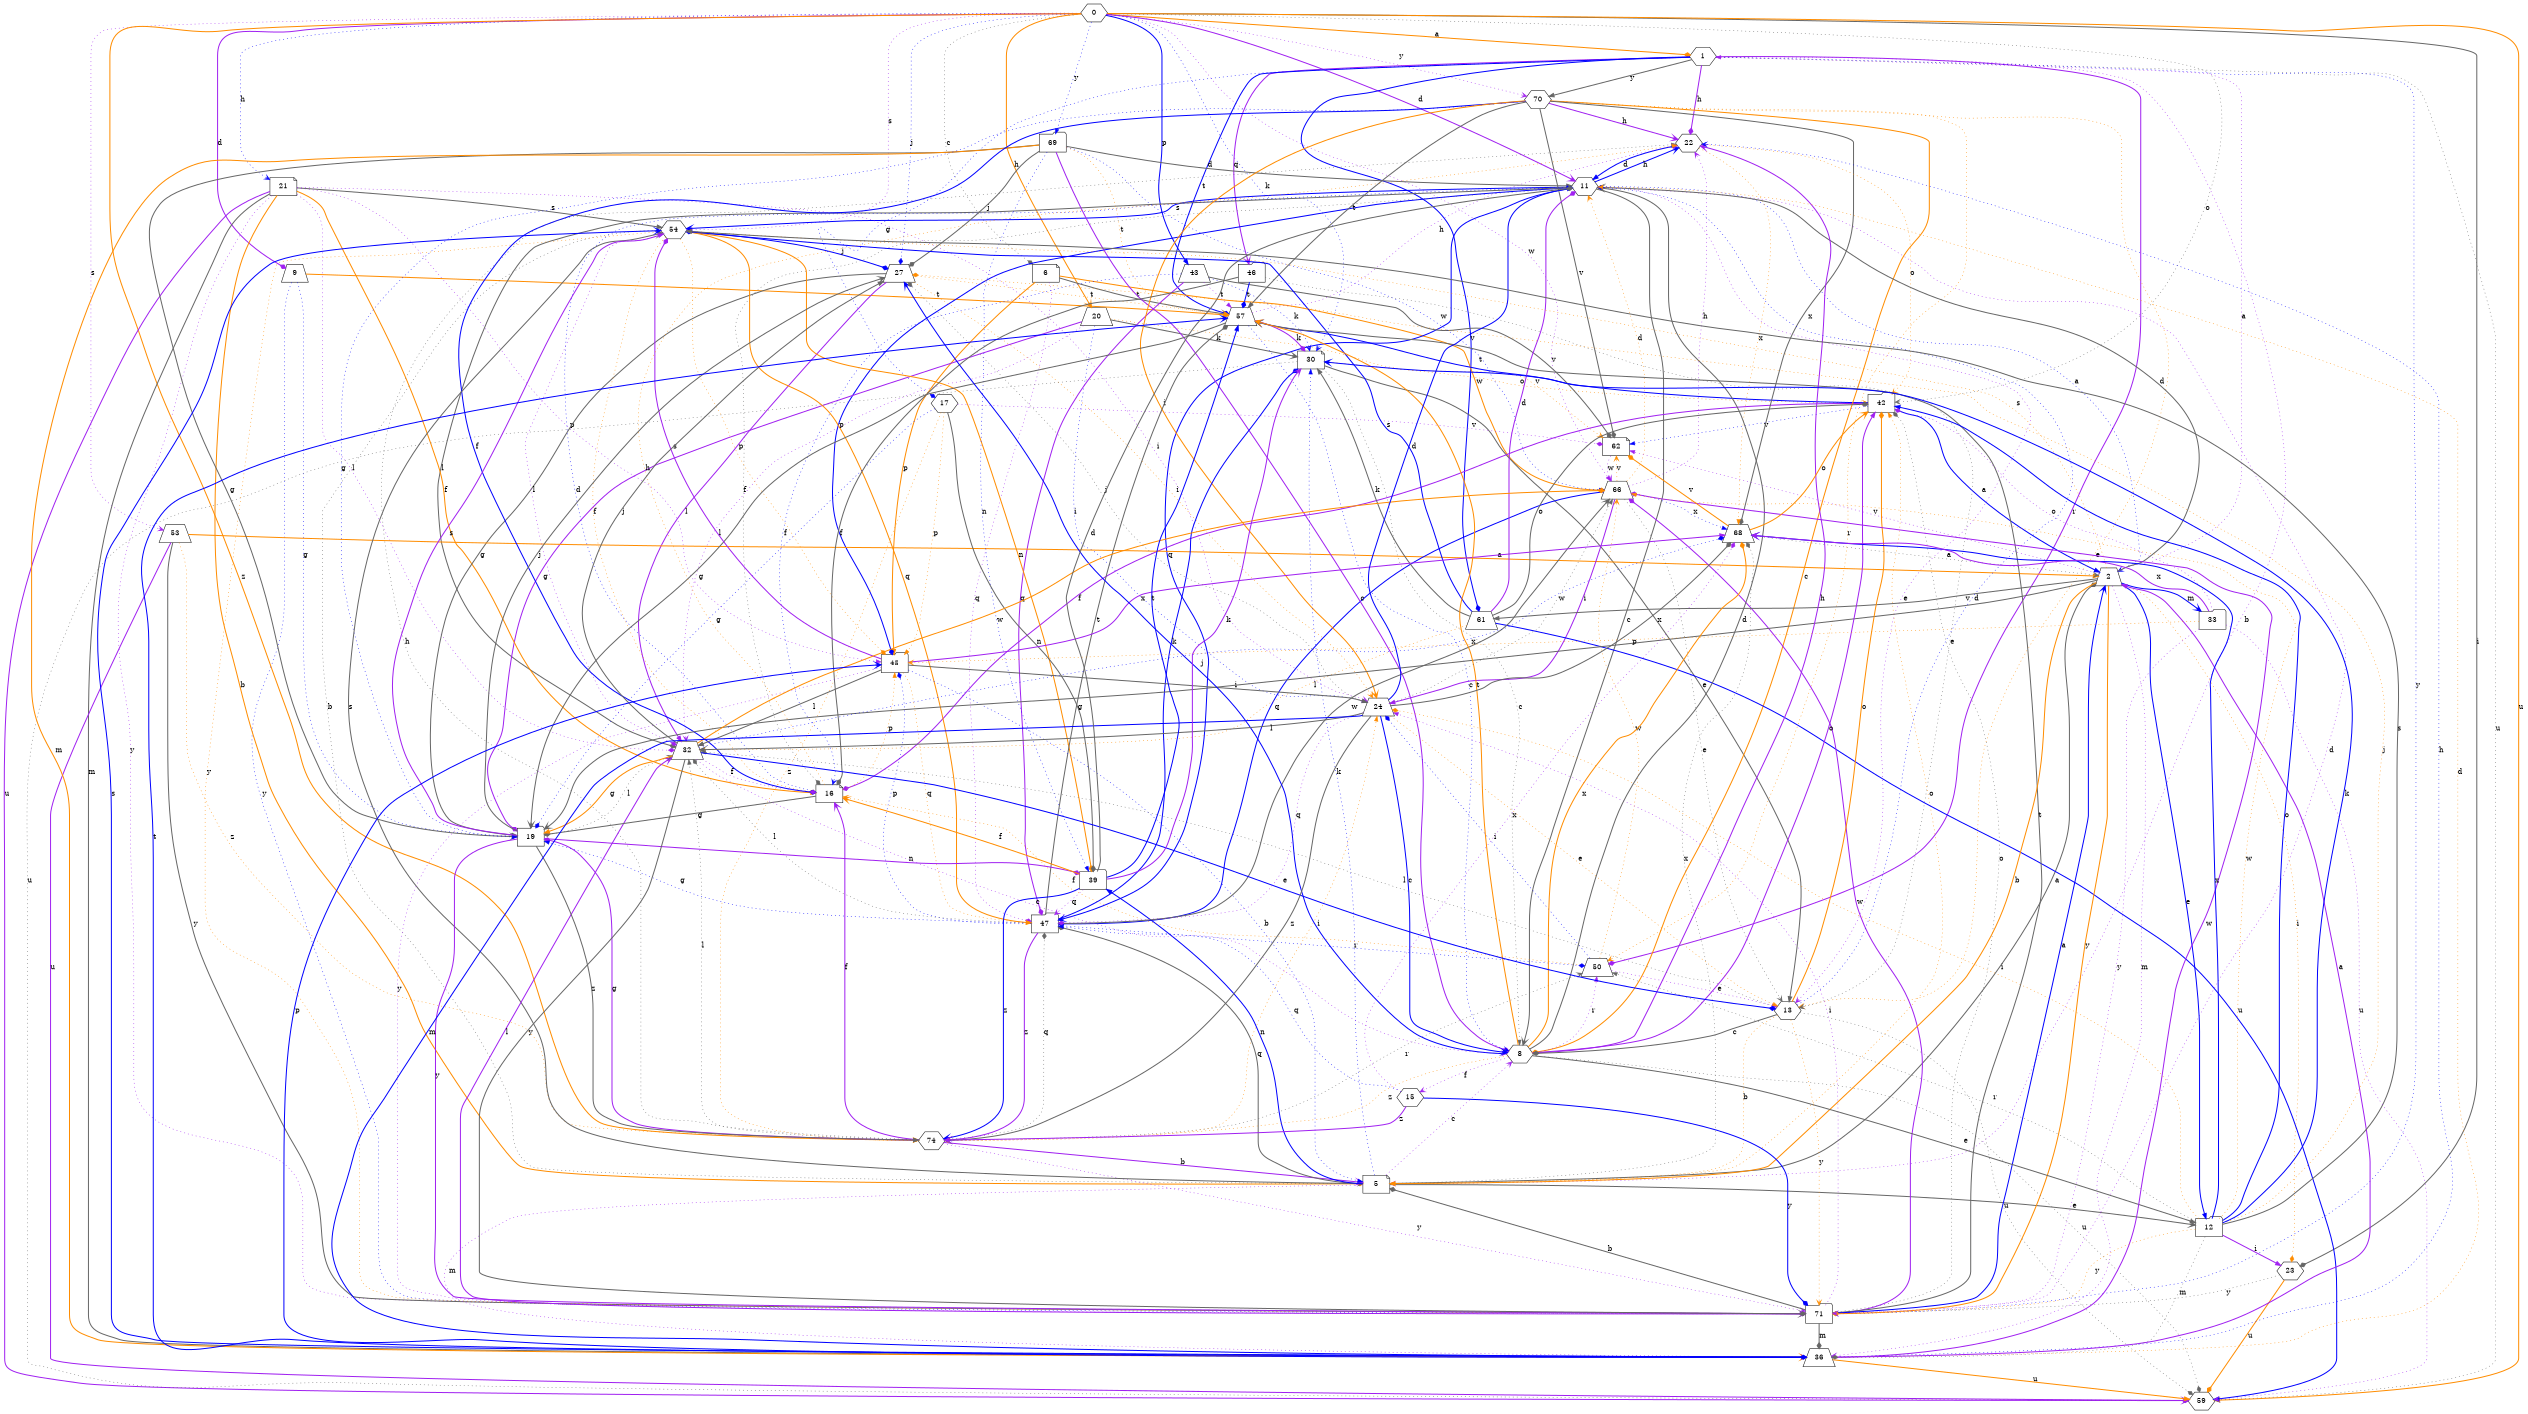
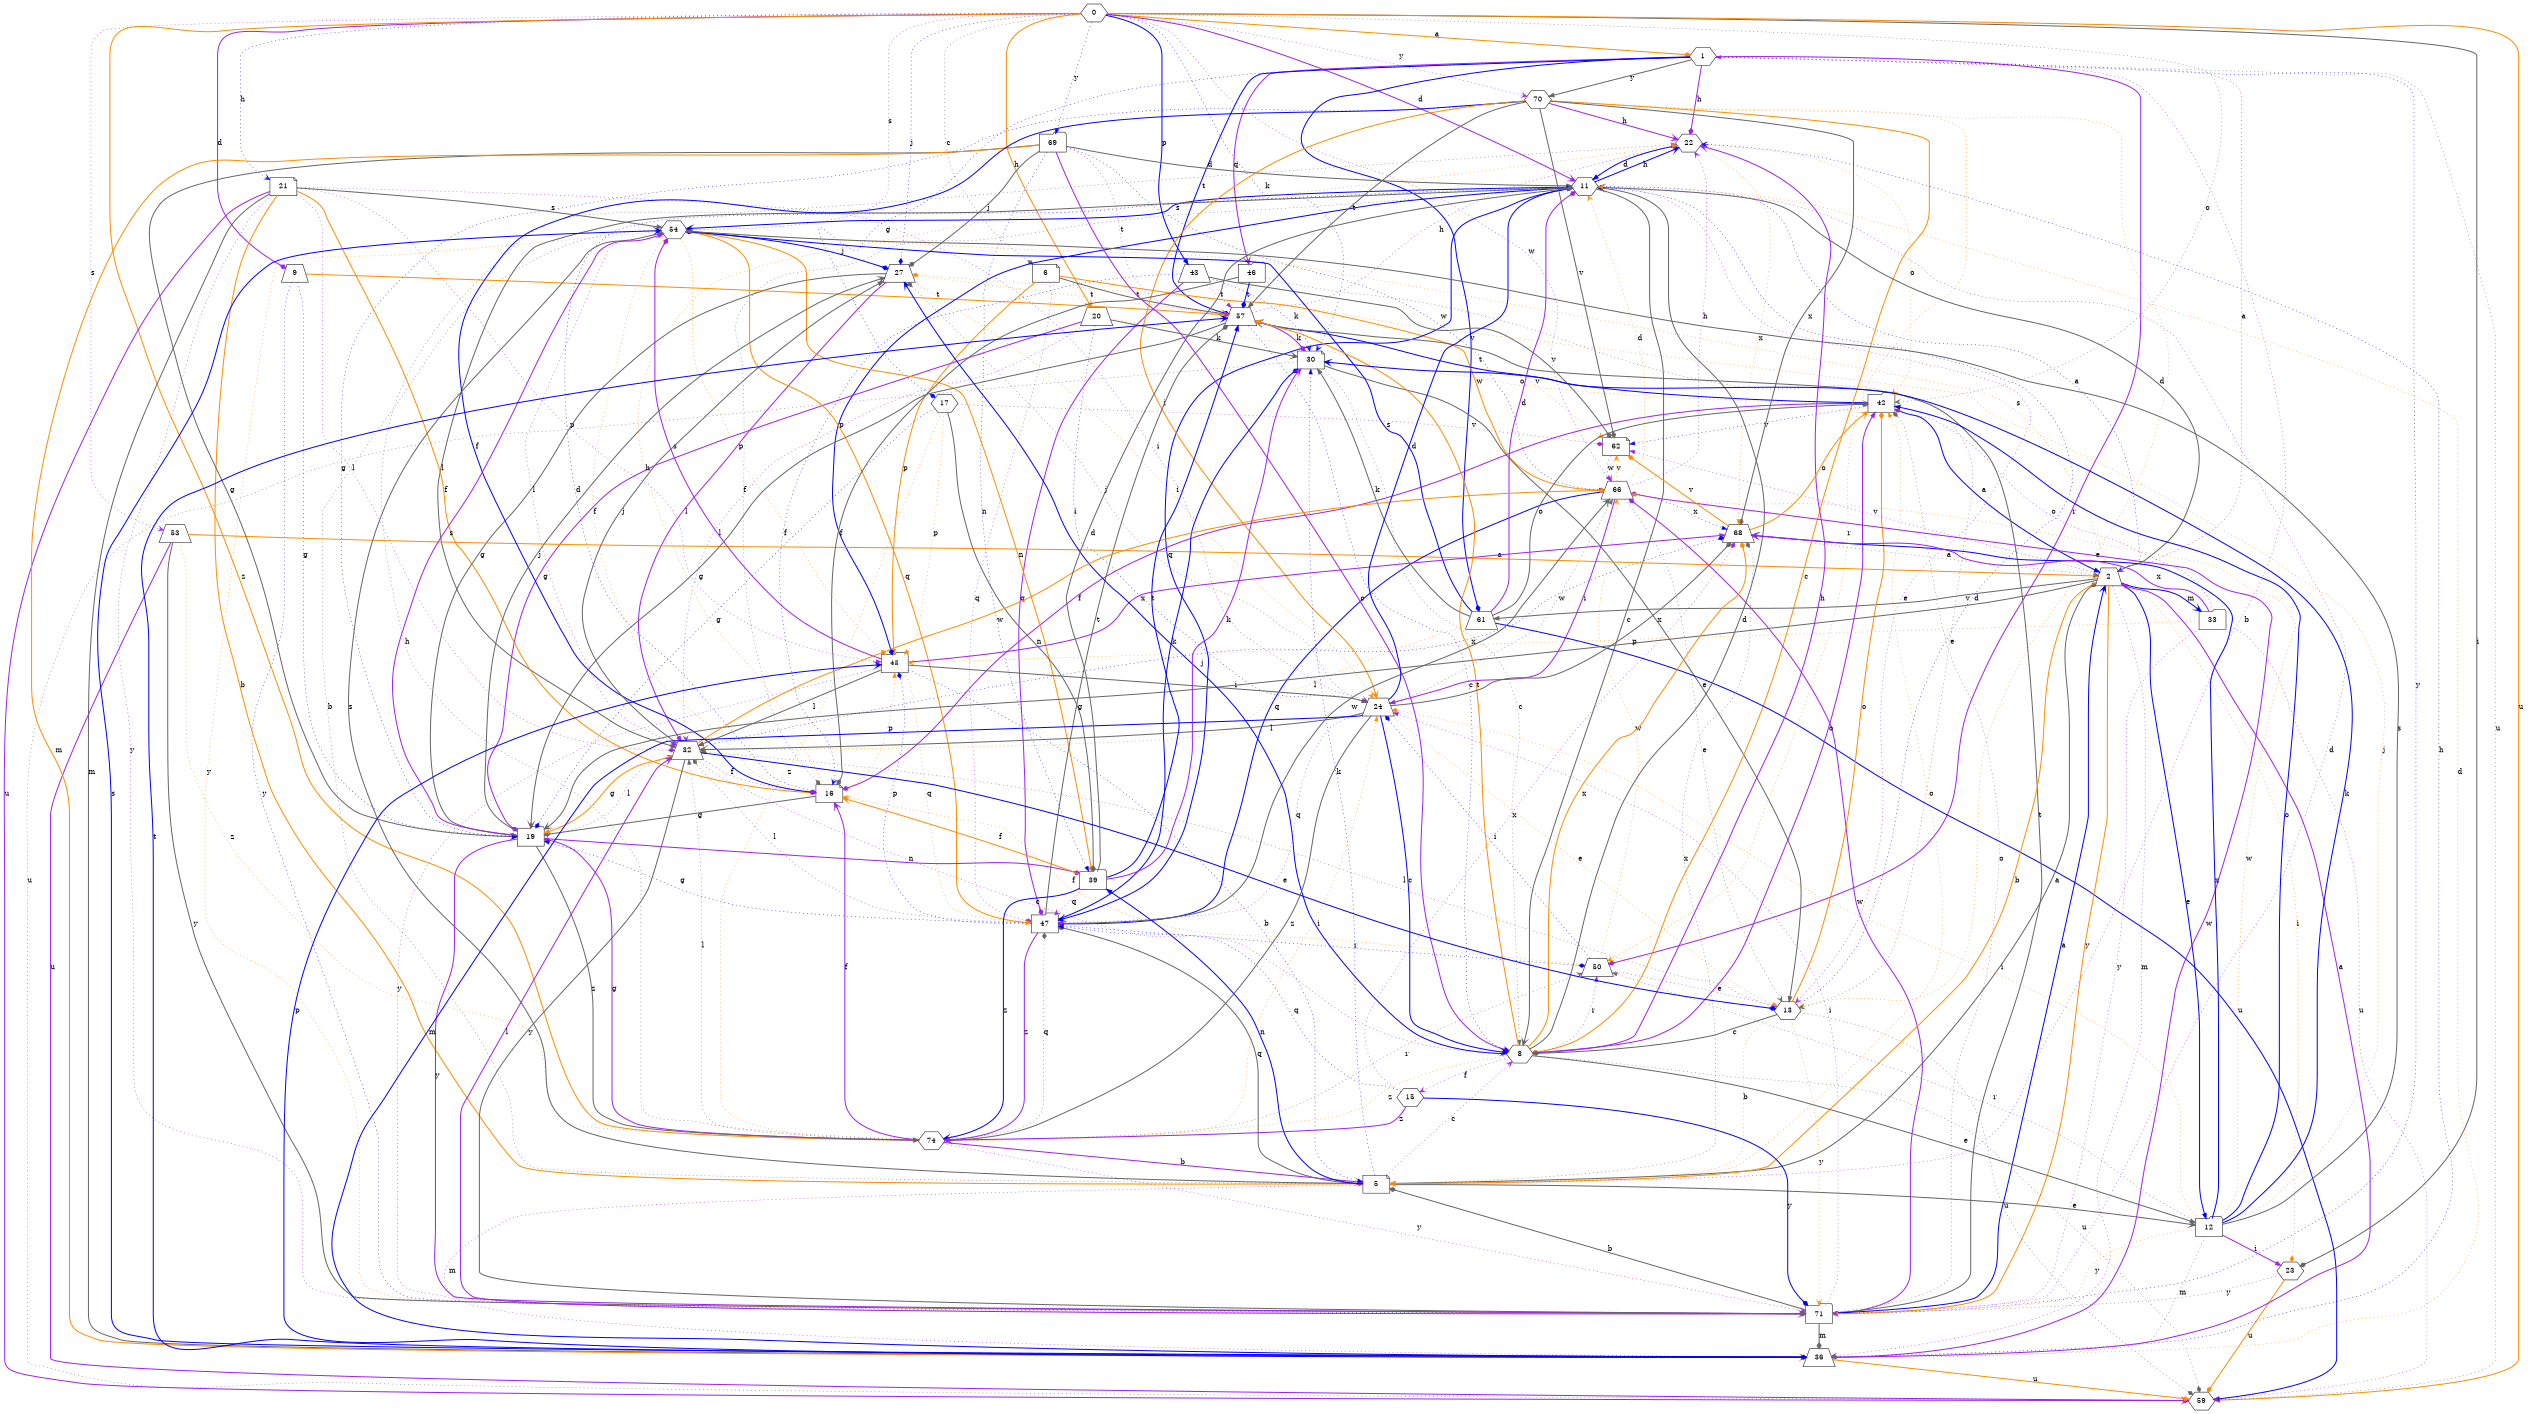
edge "69" -> "57": color darkorange -> purple
